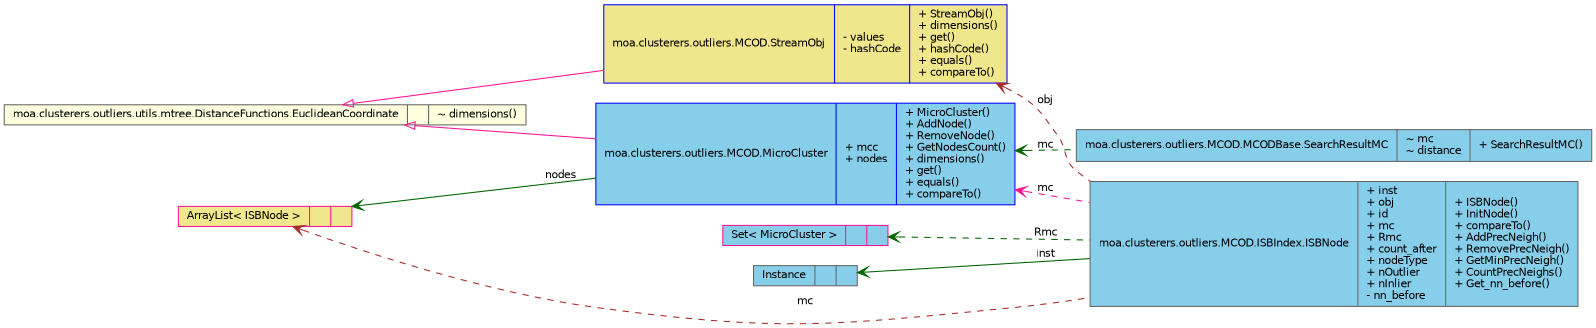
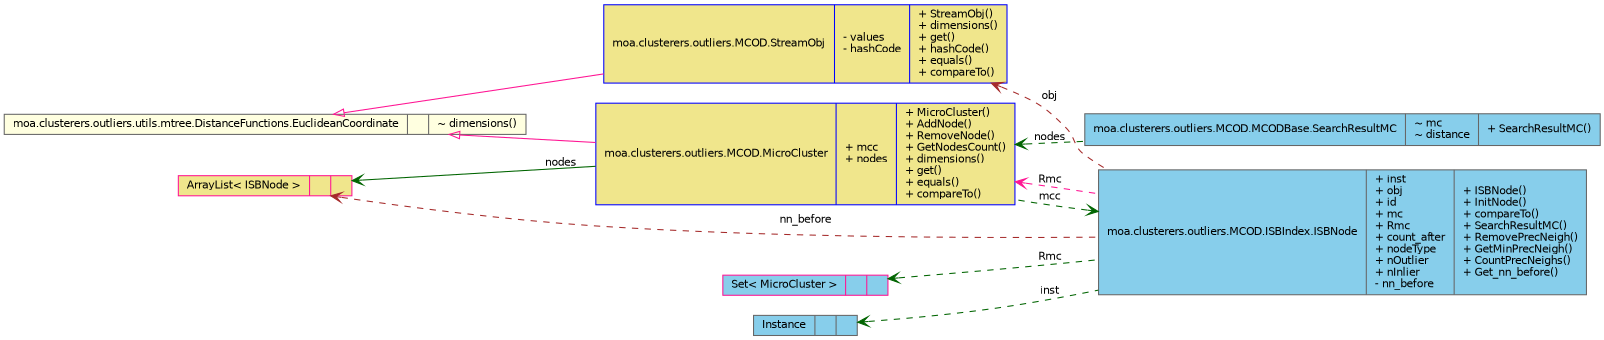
edge "moa.clusterers.outliers.MCOD.MCODBase.SearchResultMC" -> "moa.clusterers.outliers.MCOD.MicroCluster": label "mc" -> "nodes"
node "moa.clusterers.outliers.MCOD.MicroCluster": fillcolor skyblue -> khaki
edge "moa.clusterers.outliers.MCOD.ISBIndex.ISBNode" -> "moa.clusterers.outliers.MCOD.MicroCluster": label "mc" -> "Rmc"
edge "moa.clusterers.outliers.MCOD.MicroCluster" -> "moa.clusterers.outliers.MCOD.ISBIndex.ISBNode": added, label "mcc"
node "moa.clusterers.outliers.MCOD.ISBIndex.ISBNode": text "+ AddPrecNeigh()" -> "+ SearchResultMC()"
edge "moa.clusterers.outliers.MCOD.ISBIndex.ISBNode" -> "Instance": style solid -> dashed
edge "moa.clusterers.outliers.MCOD.ISBIndex.ISBNode" -> "ArrayList< ISBNode >": label "mc" -> "nn_before"
